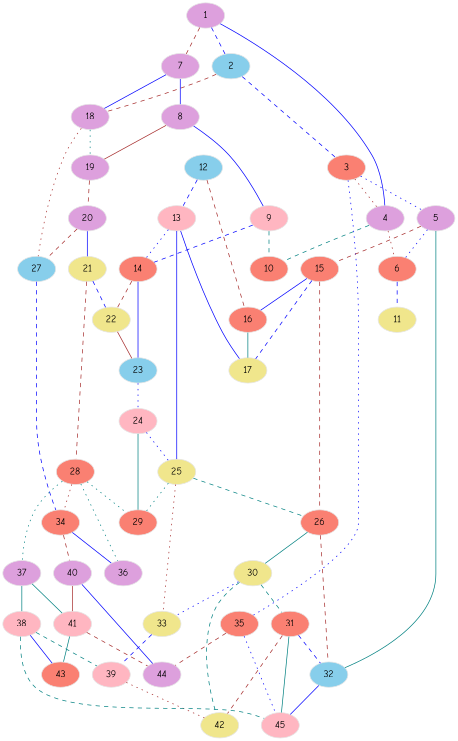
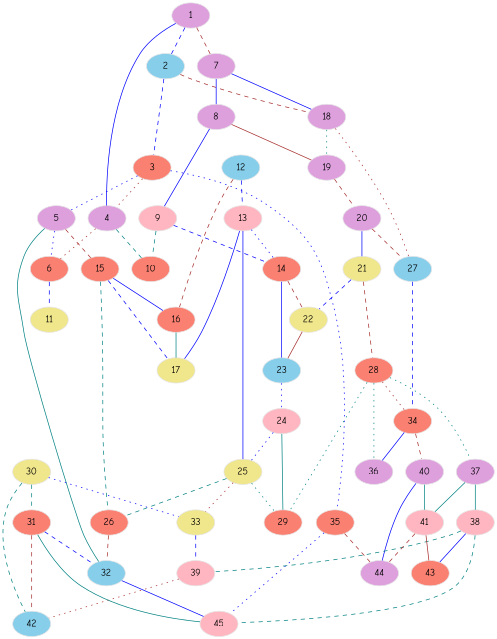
edge "15" -- "26": color brown -> teal
edge "26" -- "30": removed
edge "40" -- "41": color brown -> teal
edge "41" -- "43": color teal -> brown
node "42": fillcolor khaki -> skyblue
